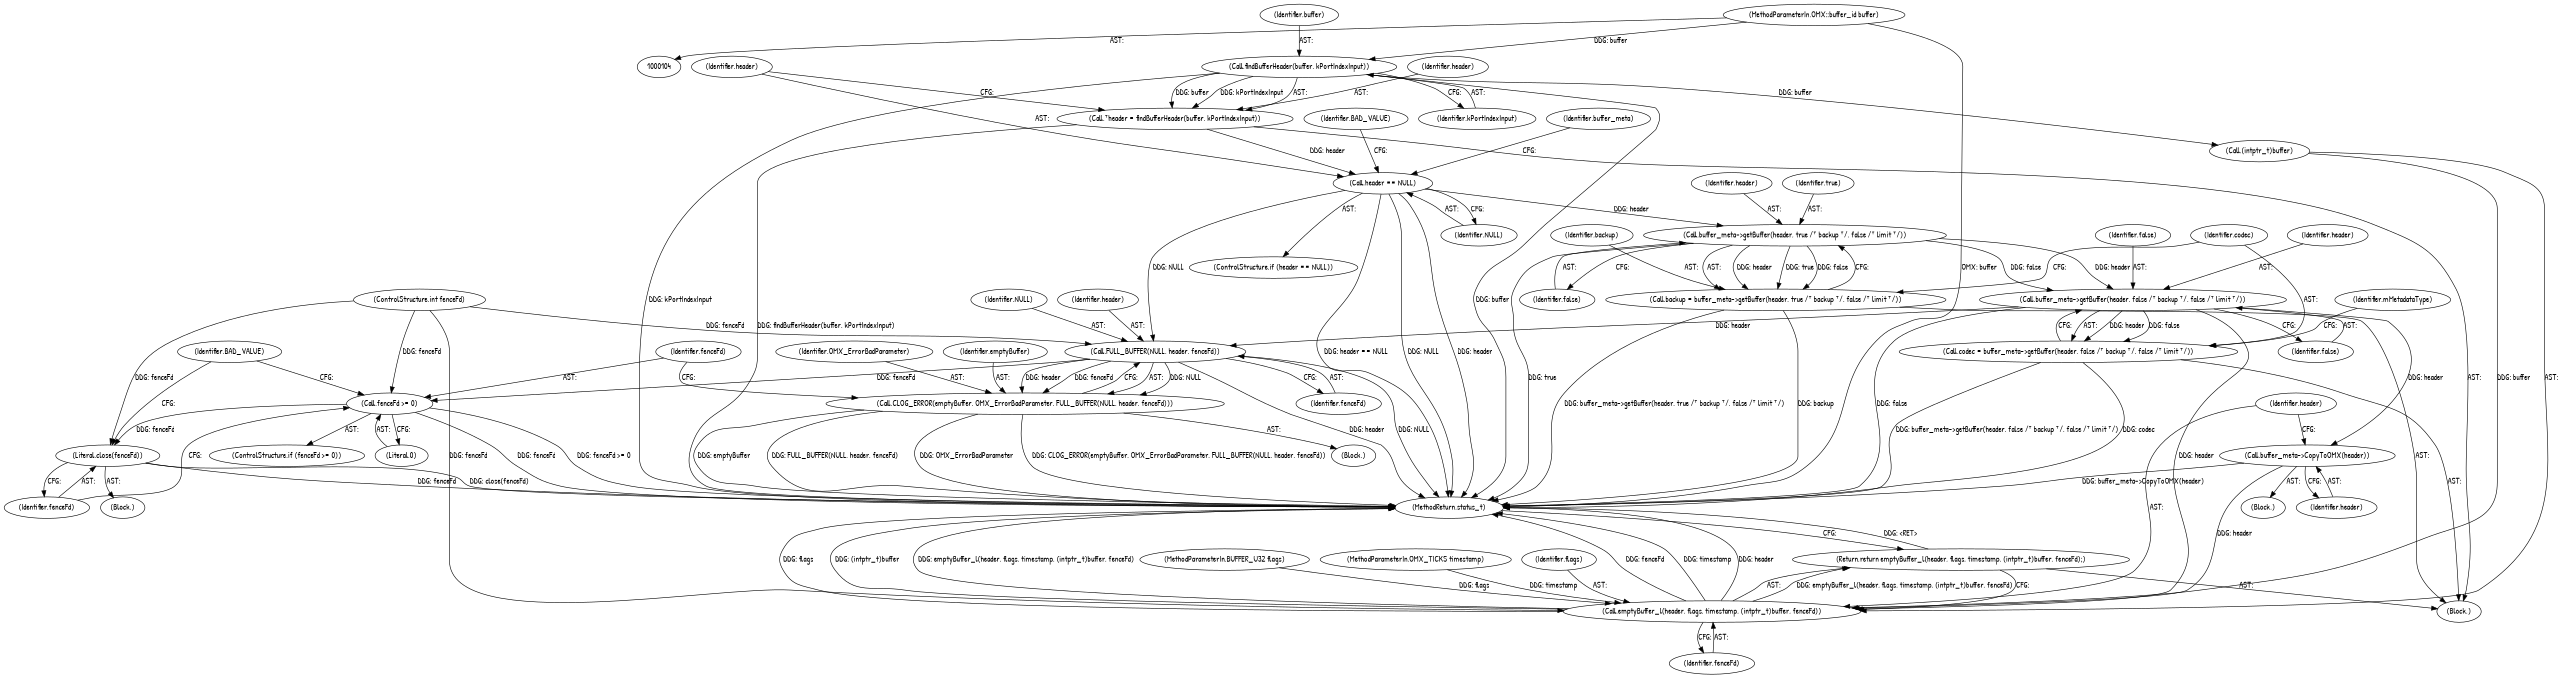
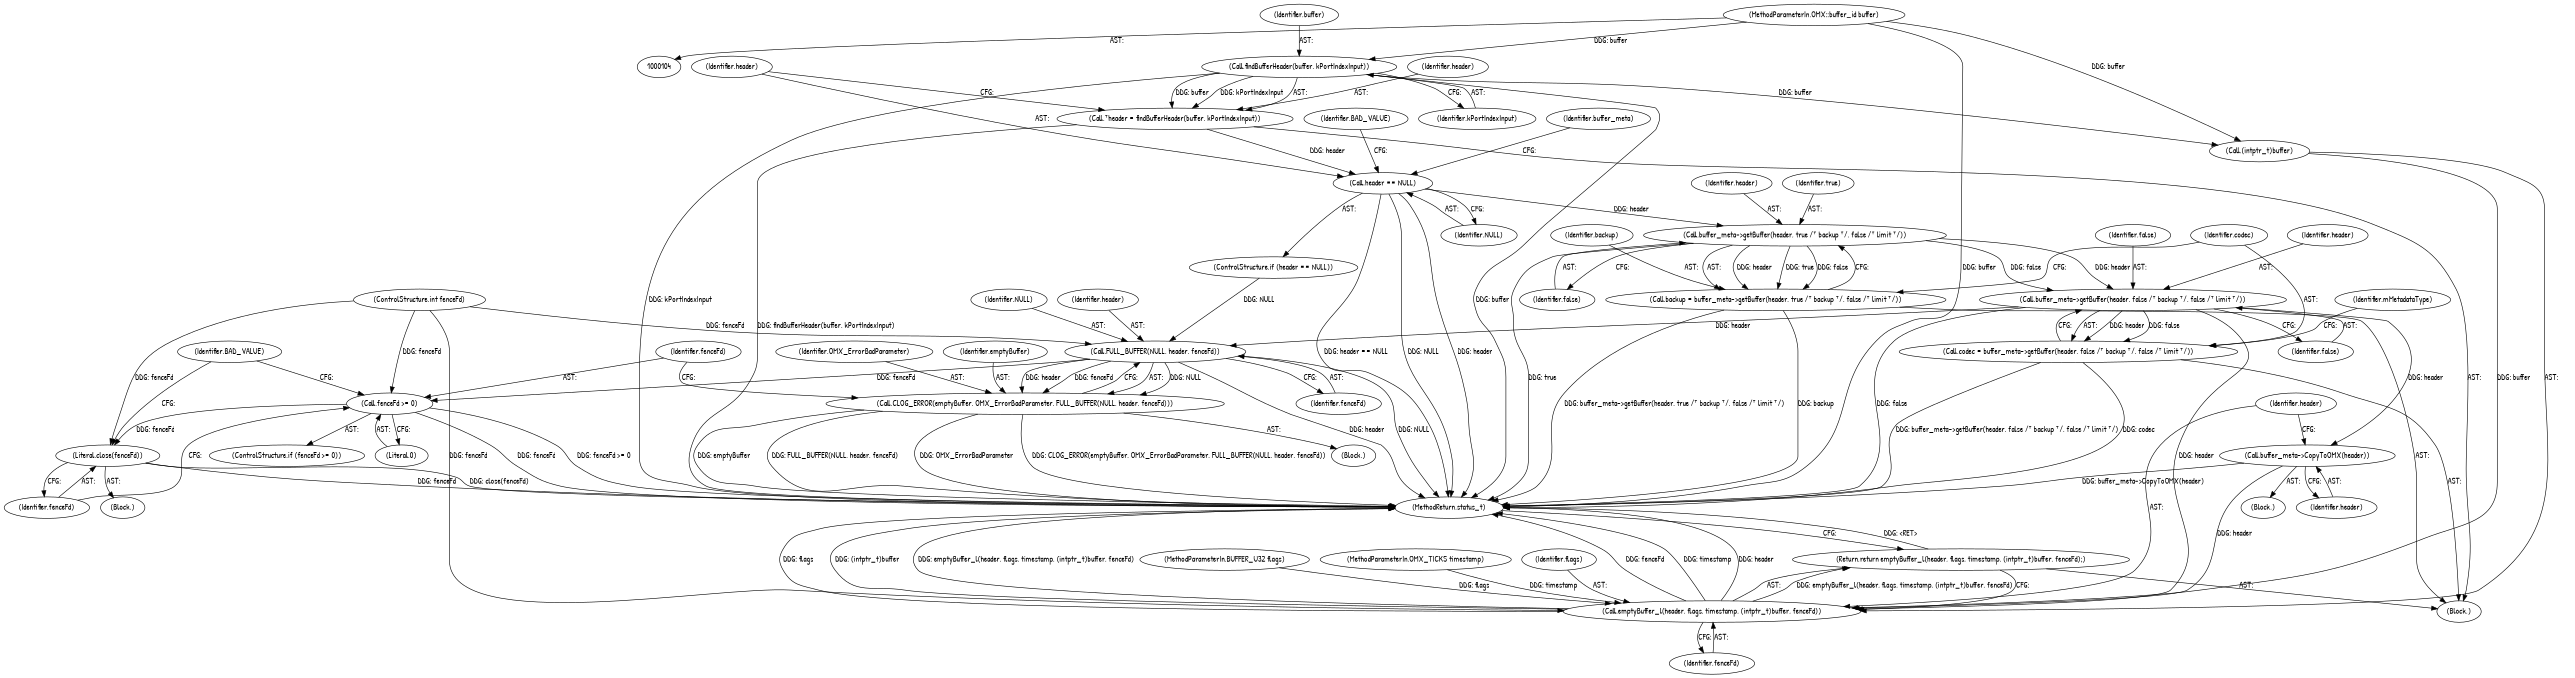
edge "(MethodParameterIn,OMX::buffer_id buffer)" -> "(Call,(intptr_t)buffer)": added, label "DDG: buffer"
edge "(Call,header == NULL)" -> "(Call,FULL_BUFFER(NULL, header, fenceFd))": now "(ControlStructure,if (header == NULL))" -> "(Call,FULL_BUFFER(NULL, header, fenceFd))"
edge "(MethodParameterIn,OMX::buffer_id buffer)" -> "(MethodReturn,status_t)": label "OMX: buffer" -> "DDG: buffer"
